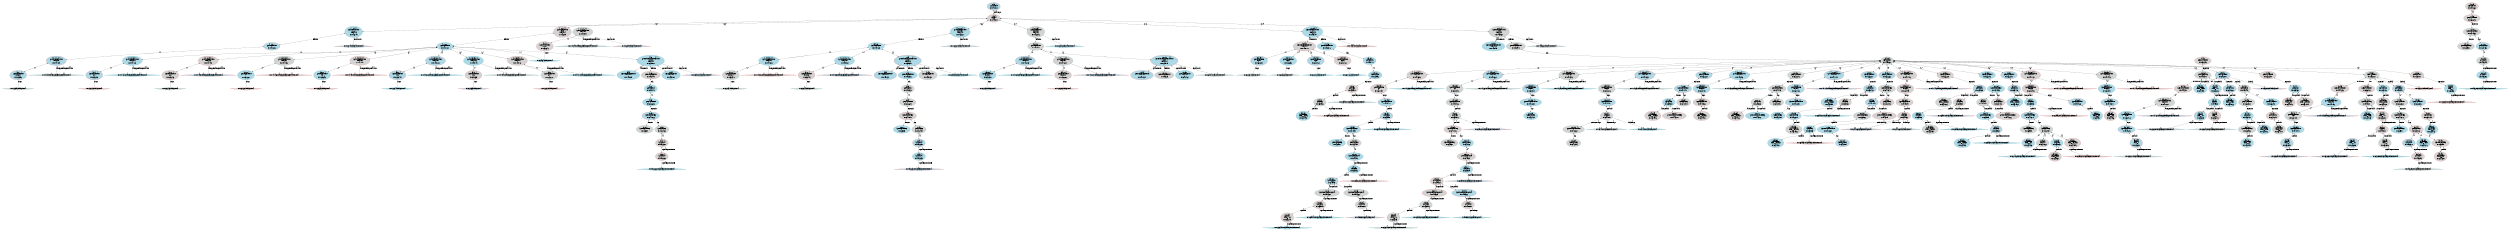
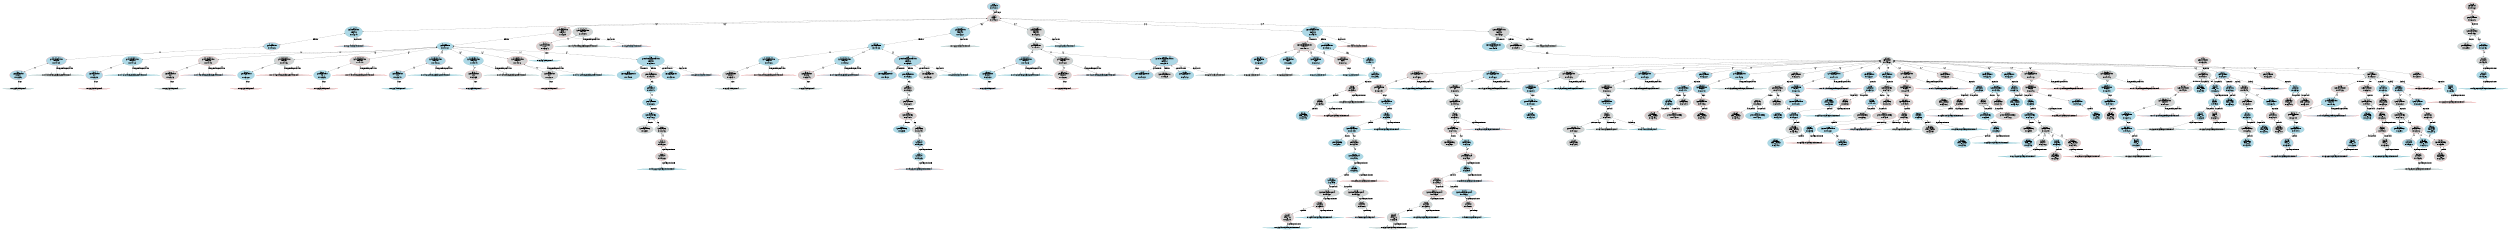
node "68:101 SgVariableDeclaration Derived1 !isForward 2 0x107c83670": label "68:101 SgVariableDeclaration Derived1 !isForward 2 0x107c83670" -> "68:101 SgClassDeclaration Derived1 !isForward 2 0x107c83670"
node "464:471 SgIntVal value = 101 1 0x1085c8e18": label "464:471 SgIntVal value = 101 1 0x1085c8e18" -> "464:471 SgCastExp value = 101 1 0x1085c8e18"
